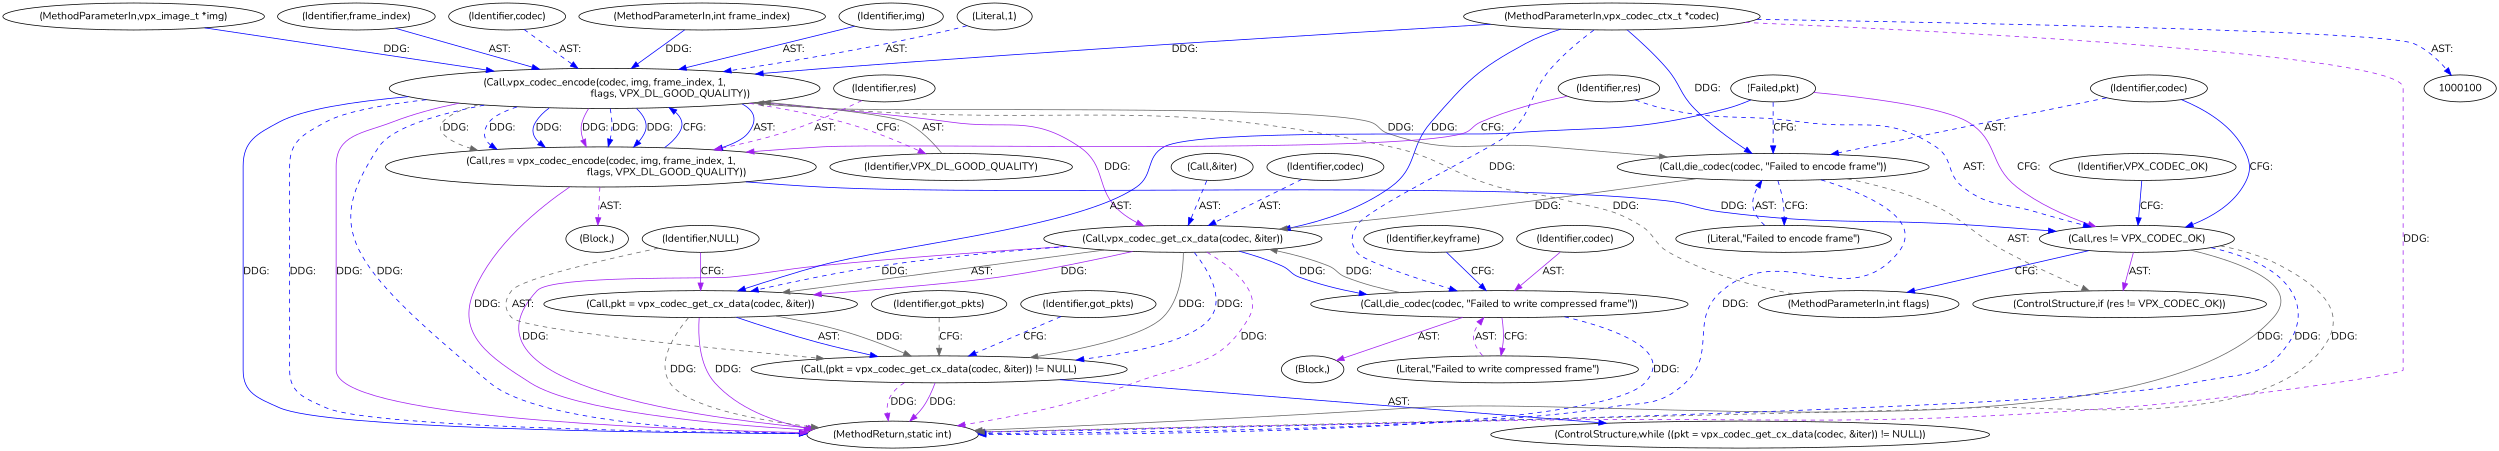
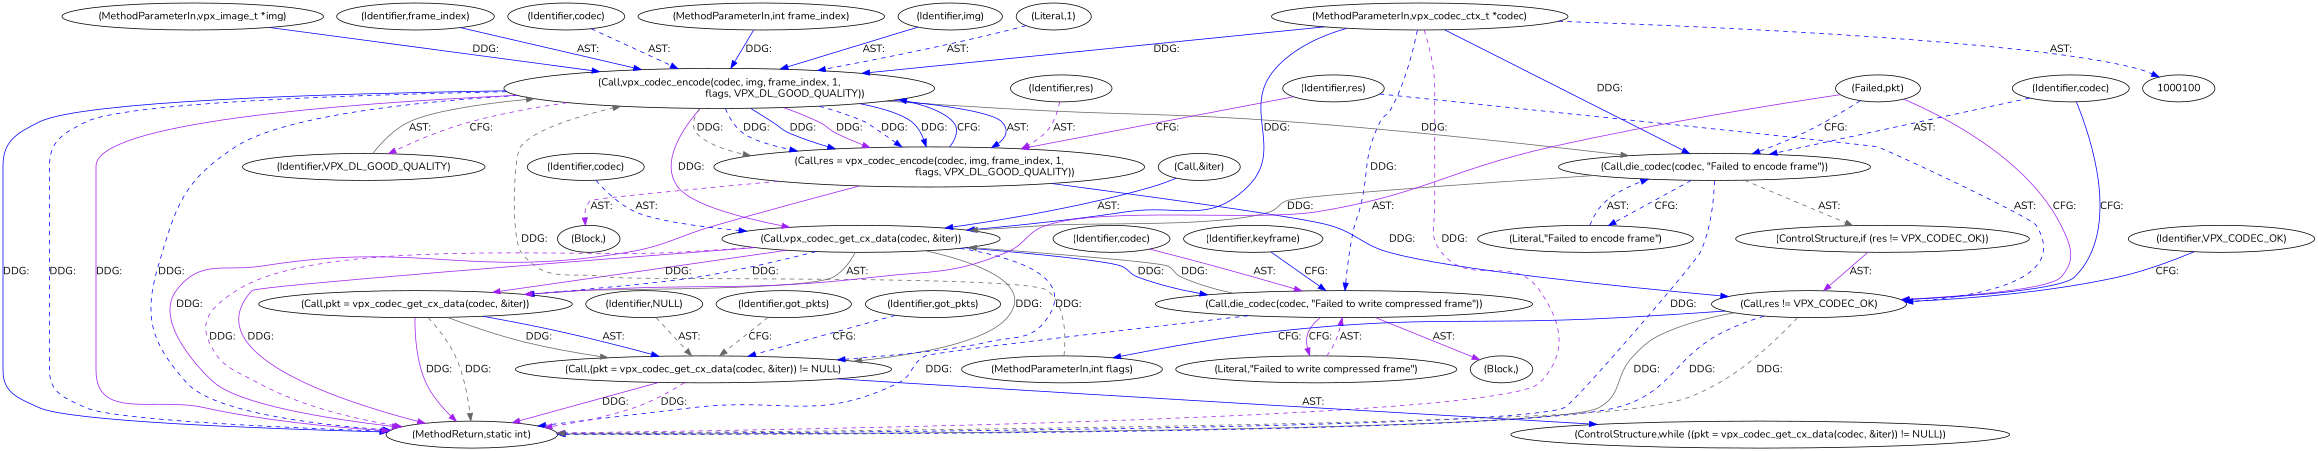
edge "(Failed,pkt)" -> "(Call,pkt = vpx_codec_get_cx_data(codec, &iter))": color blue -> purple
edge "(Call,&iter)" -> "(Call,vpx_codec_get_cx_data(codec, &iter))": style dashed -> solid
edge "(Identifier,NULL)" -> "(Call,pkt = vpx_codec_get_cx_data(codec, &iter))": removed, label "CFG:"
edge "(Call,res != VPX_CODEC_OK)" -> "(ControlStructure,if (res != VPX_CODEC_OK))": reversed
